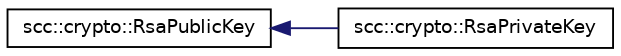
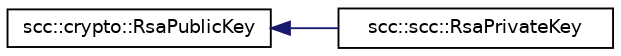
node "scc::crypto::RsaPrivateKey": label "scc::crypto::RsaPrivateKey" -> "scc::scc::RsaPrivateKey"
